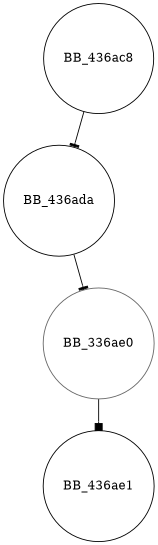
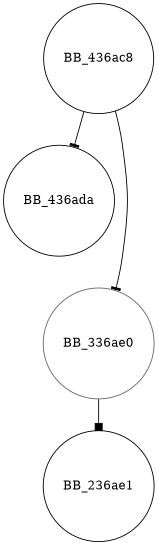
edge "BB_436ada" -> "BB_336ae0": now "BB_436ac8" -> "BB_336ae0"
node "BB_436ae1": label "BB_436ae1" -> "BB_236ae1"
